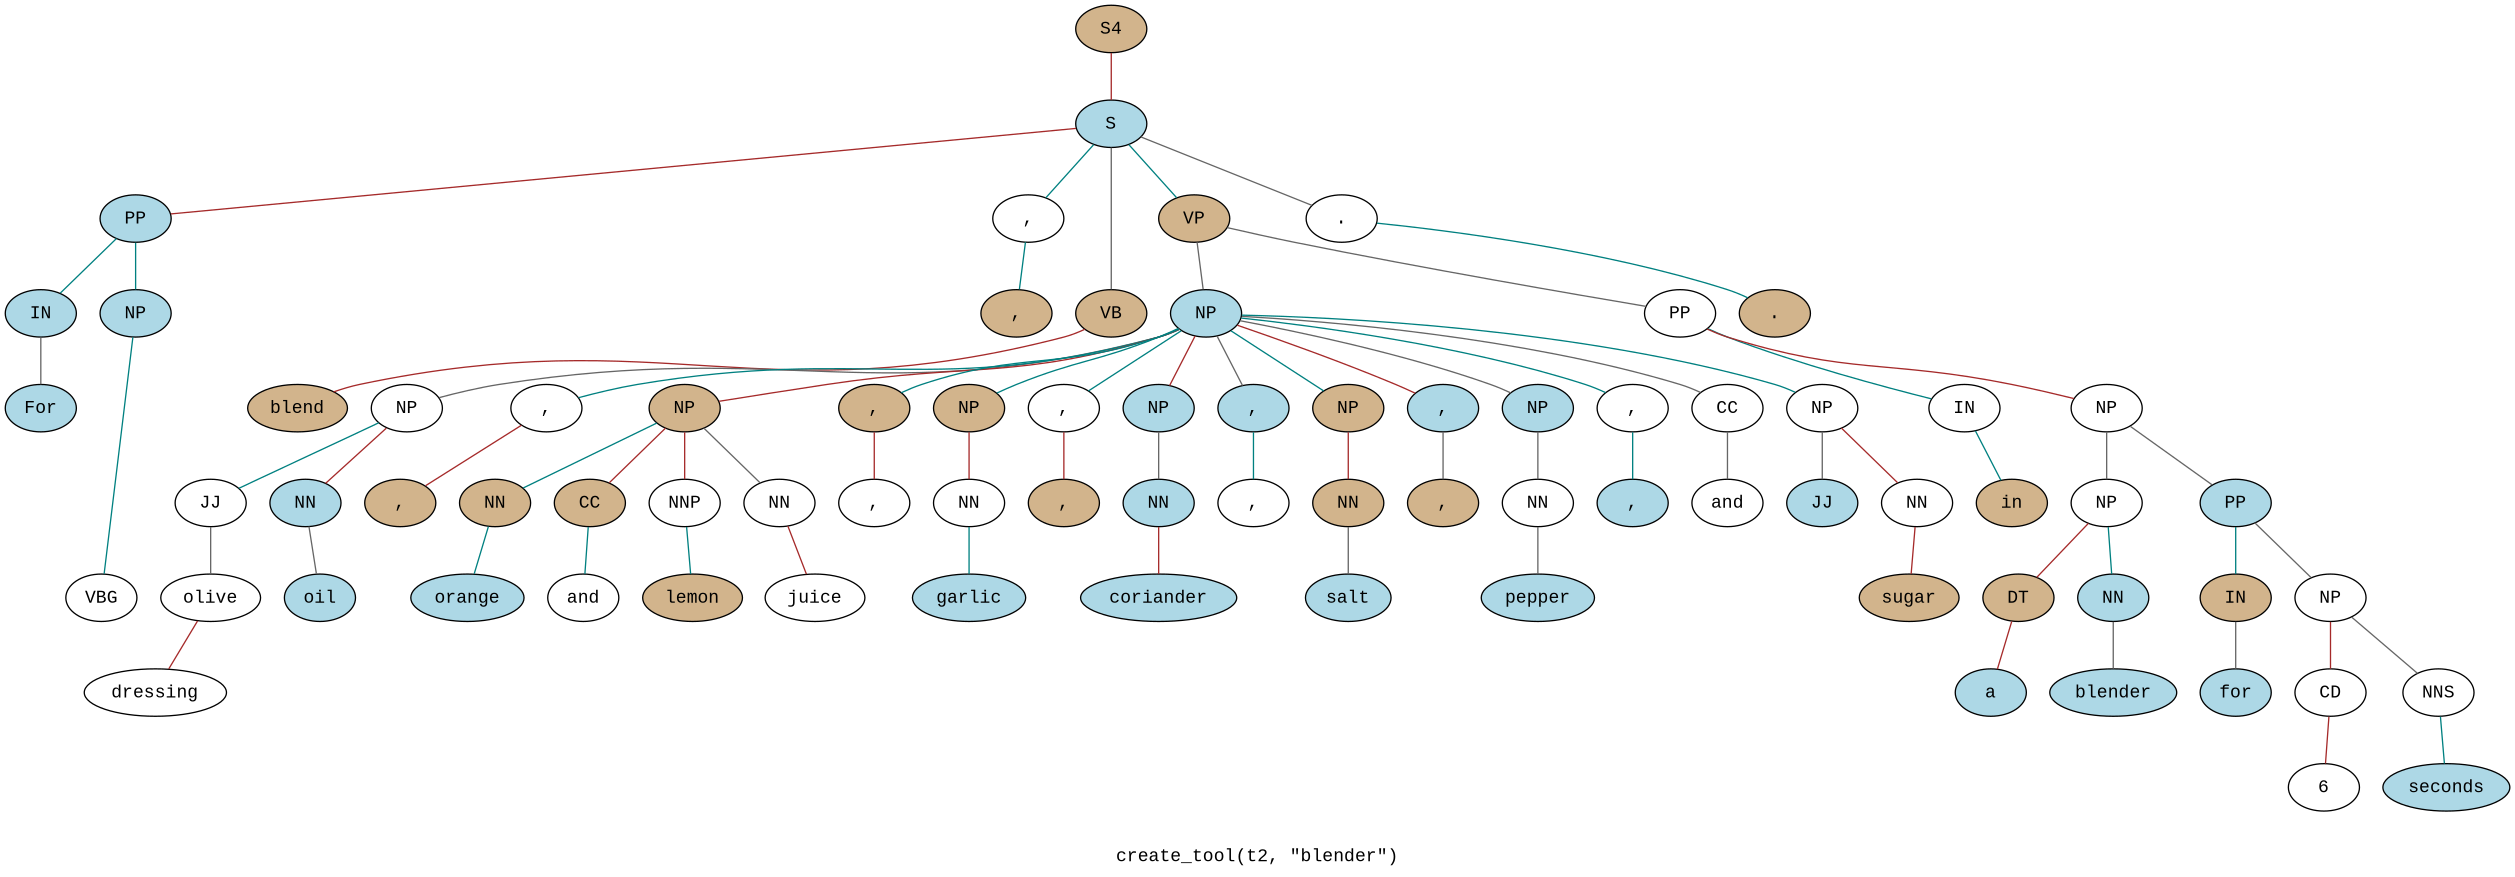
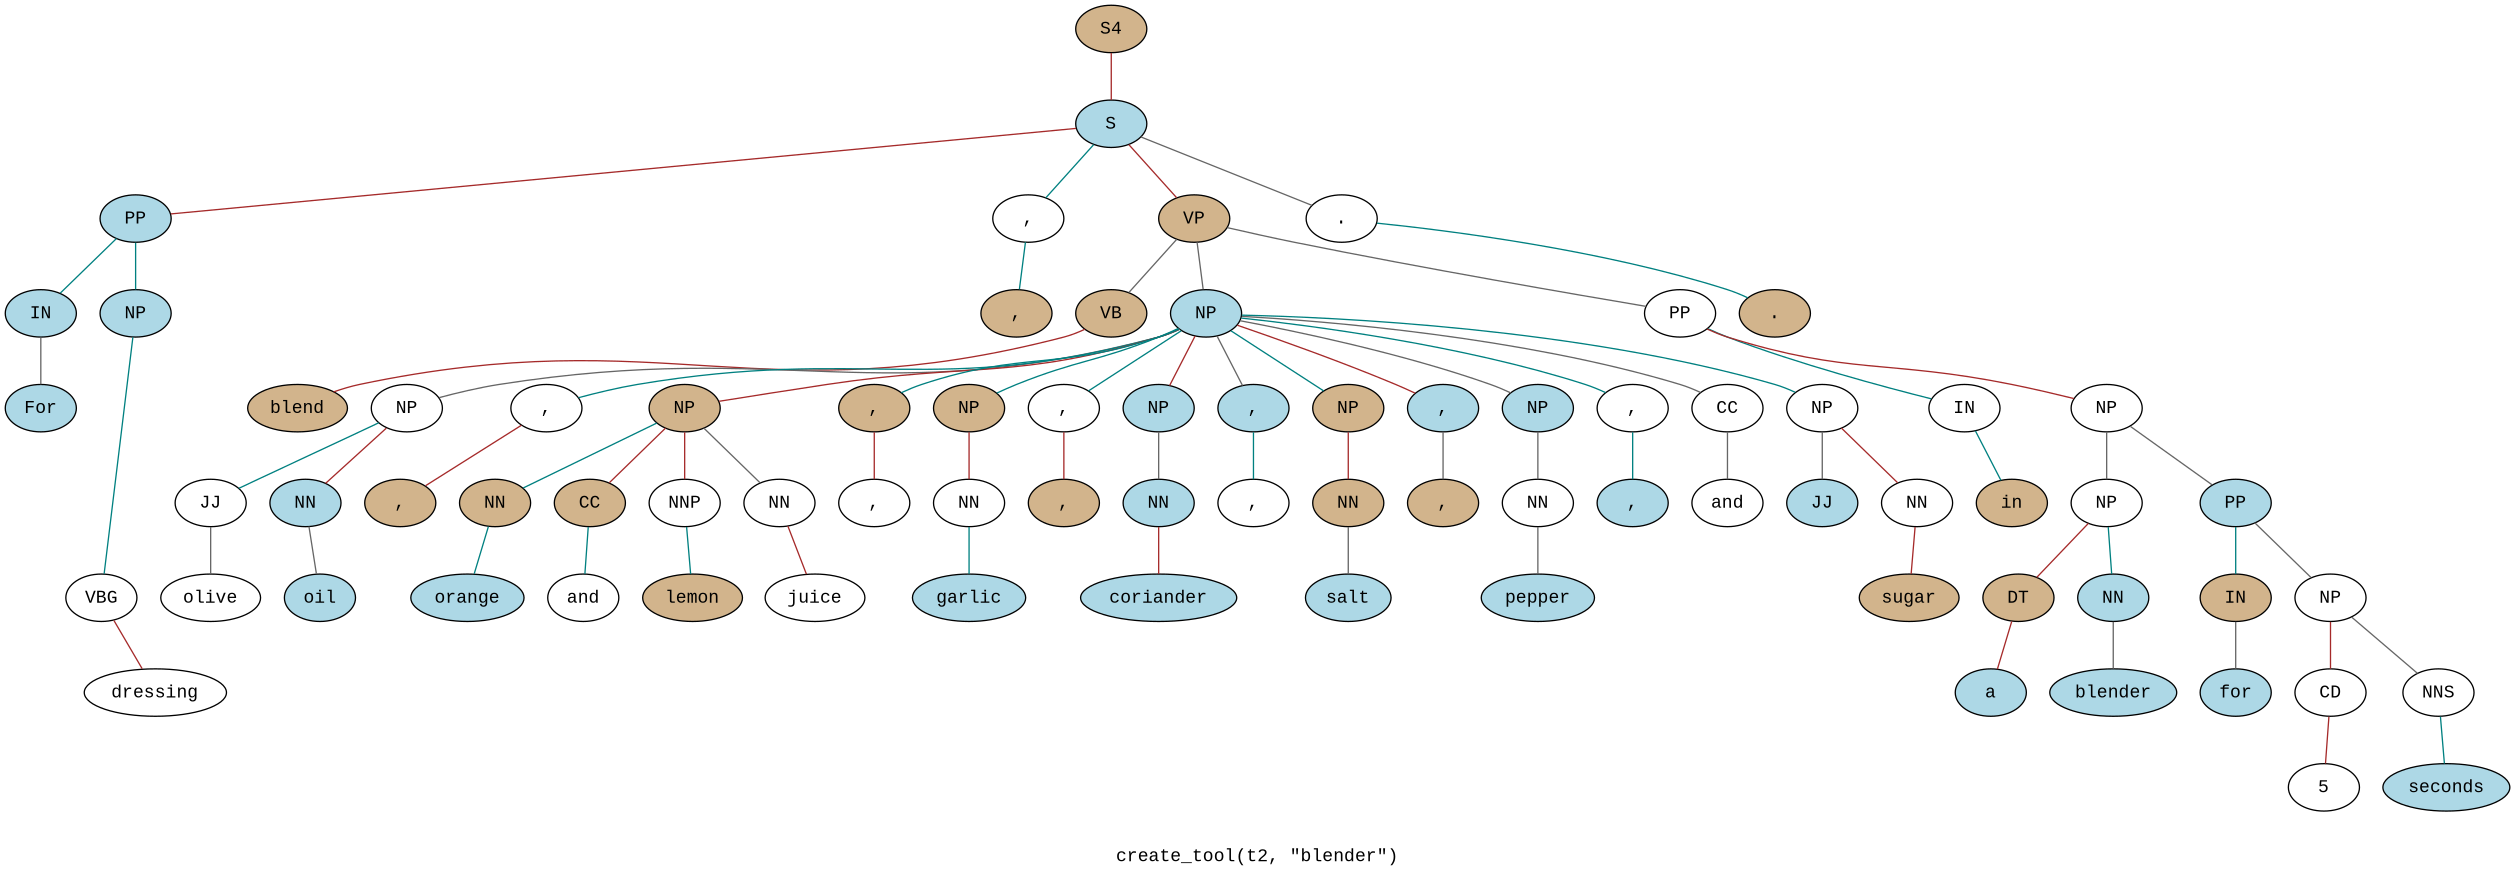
edge "S" -- "VP": color teal -> brown
edge "S" -- "VB": now "VP" -- "VB"
edge "olive" -- "dressing": now "VBG" -- "dressing"
node "6": label "6" -> "5"
